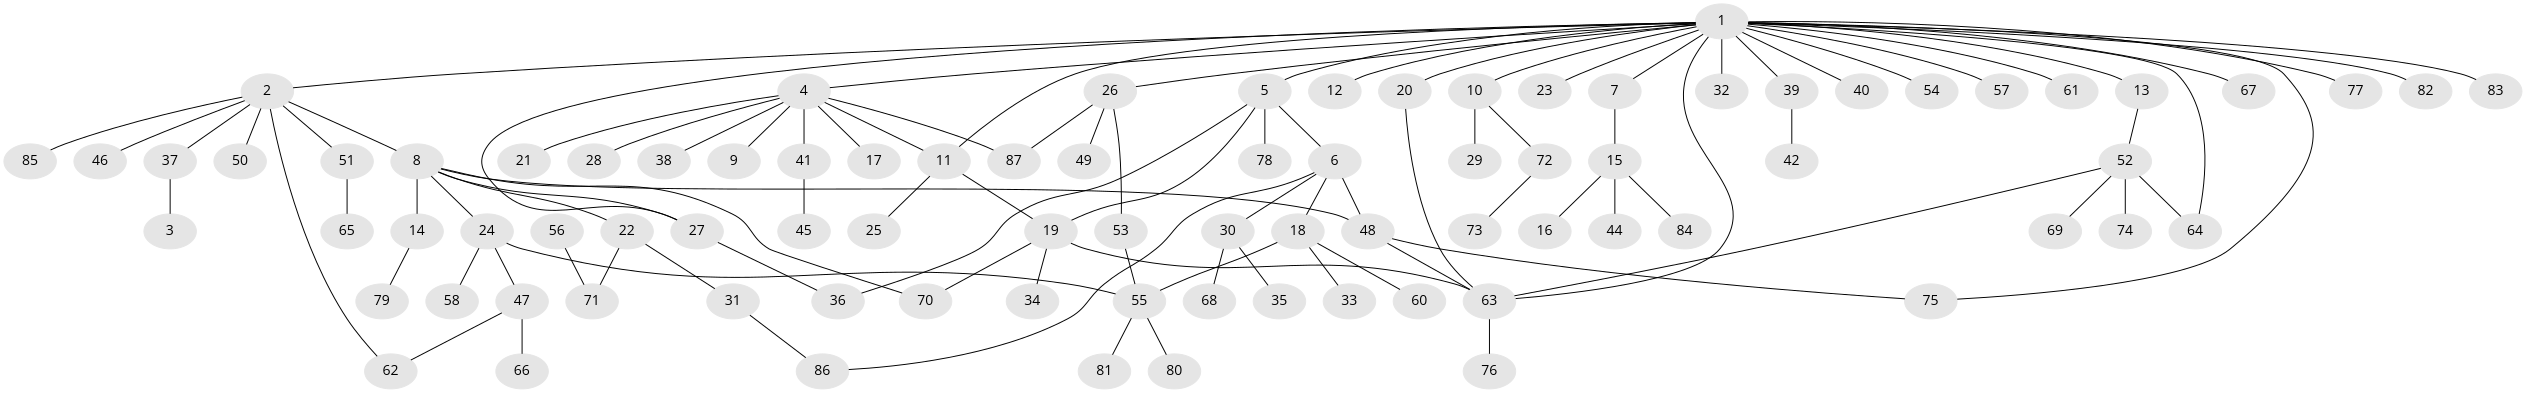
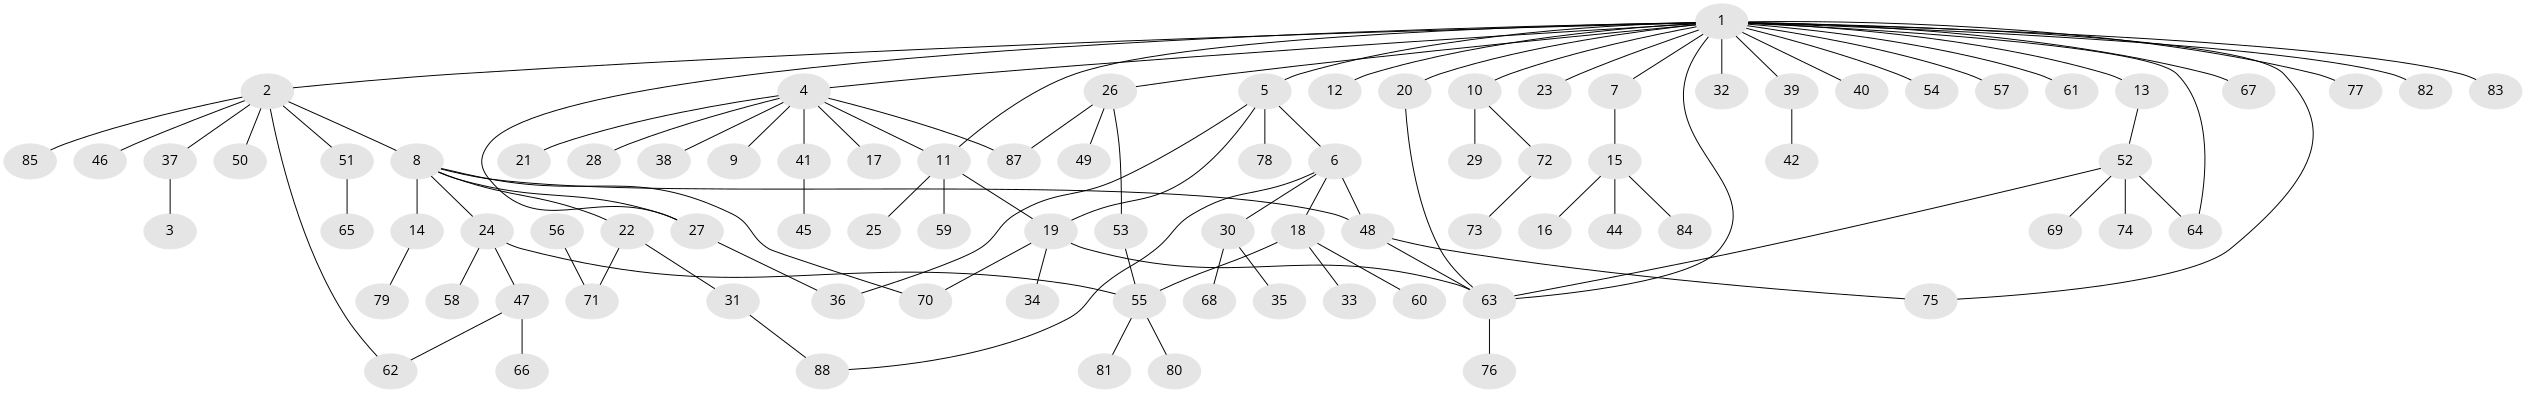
node "59": added
node "86": label "86" -> "88"
